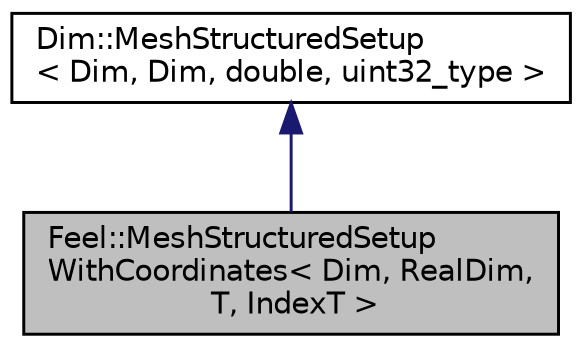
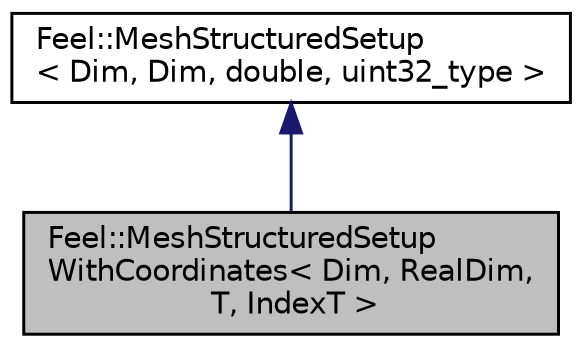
node "Dim::MeshStructuredSetup < Dim, Dim, double, uint32_type >": label "Dim::MeshStructuredSetup < Dim, Dim, double, uint32_type >" -> "Feel::MeshStructuredSetup < Dim, Dim, double, uint32_type >"
